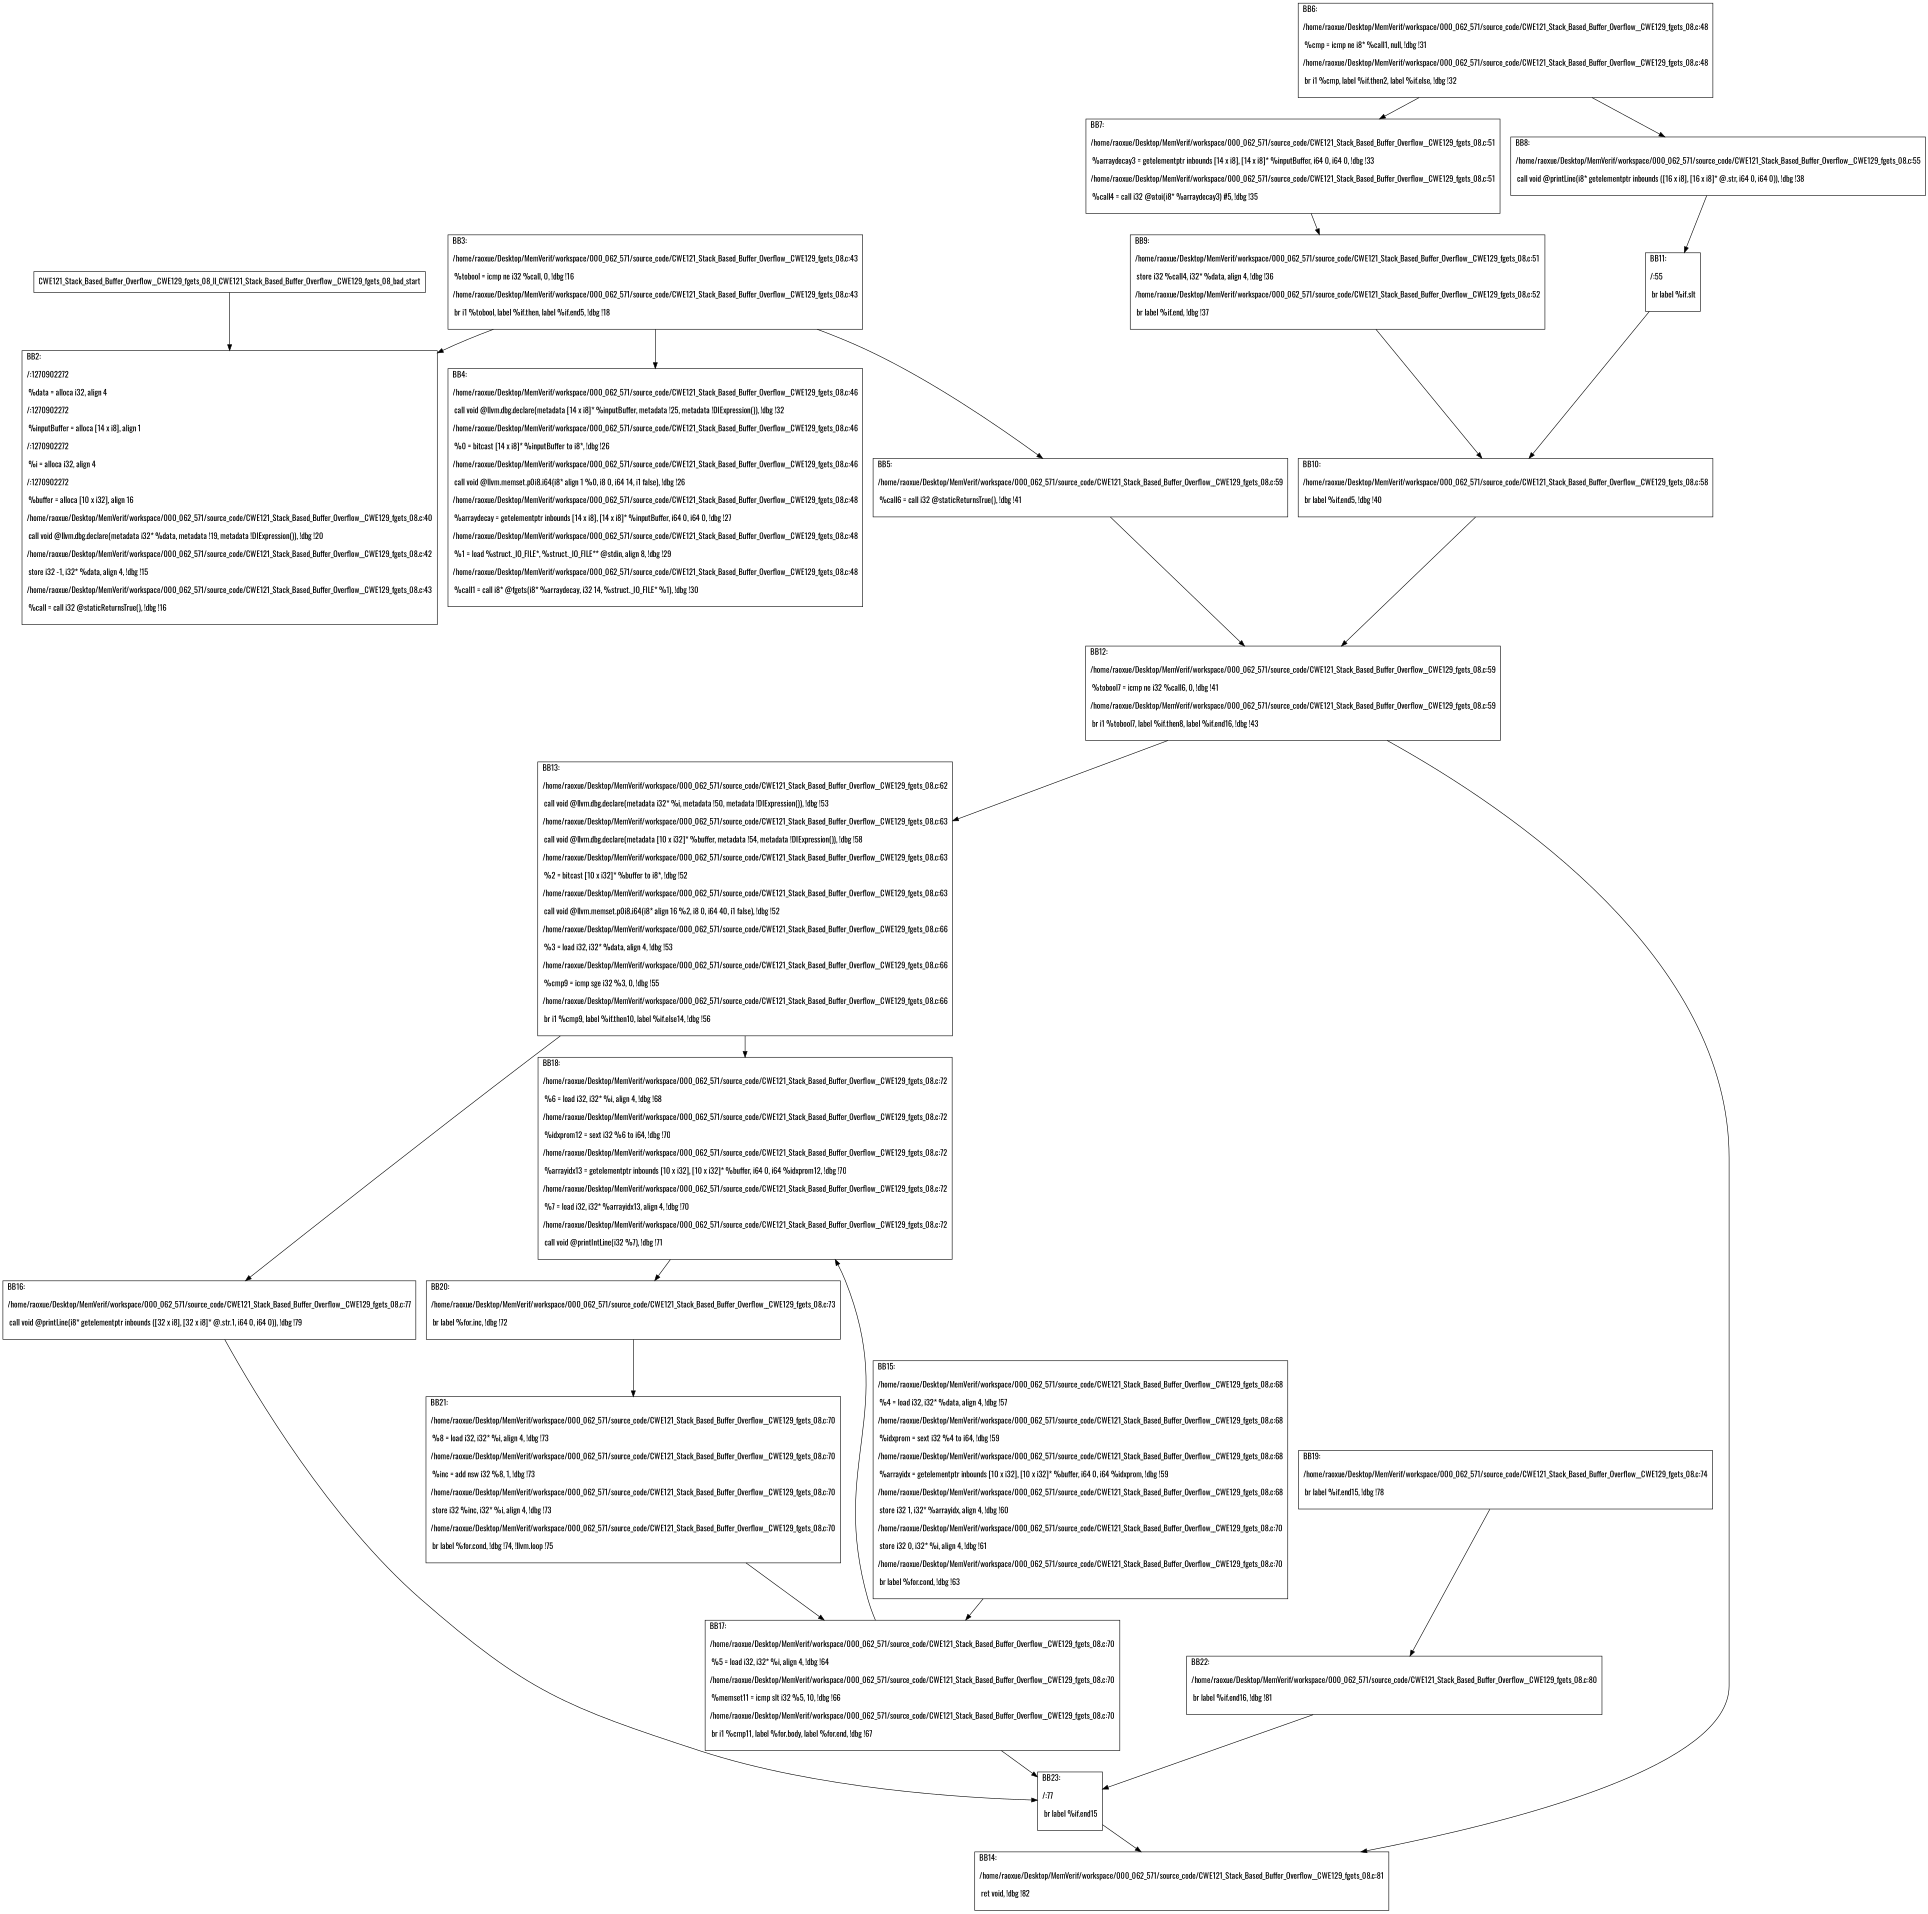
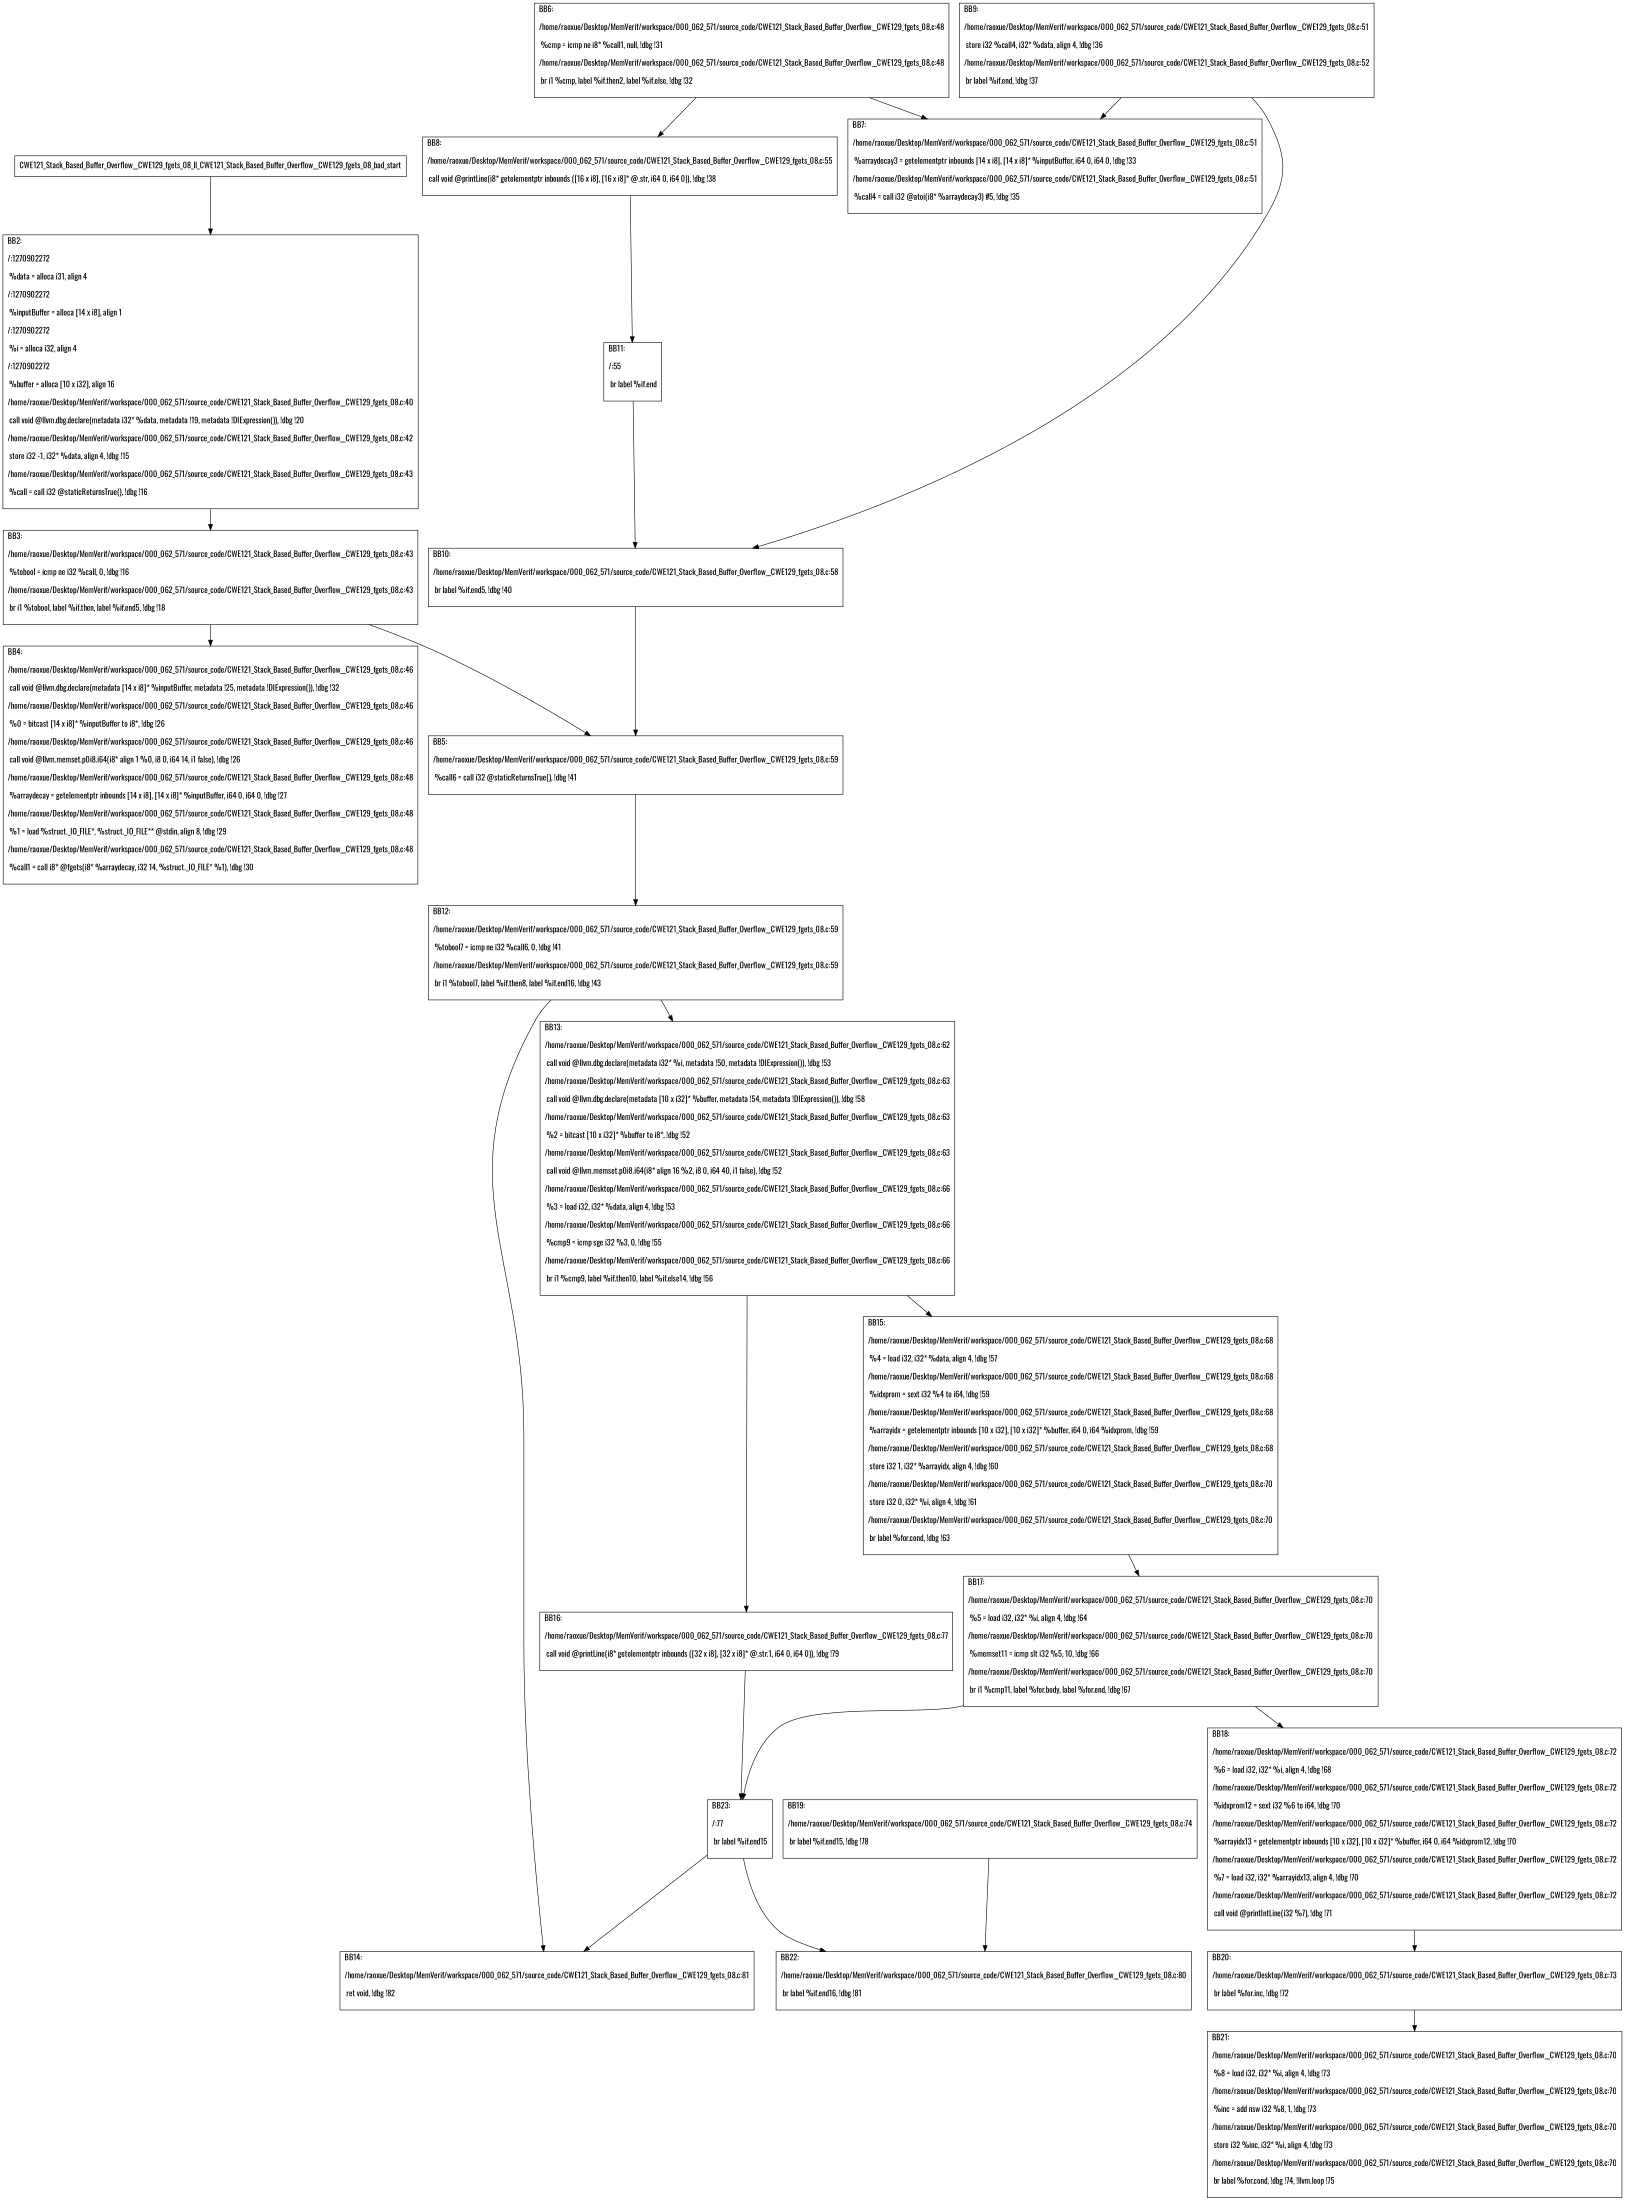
edge "BB7:" -> "BB9:": reversed
node "BB11:": text "br label %if.slt" -> "br label %if.end"
edge "BB3:" -> "BB2:": reversed
node "BB2:": text "%data = alloca i32, align 4" -> "%data = alloca i31, align 4"
edge "BB10:" -> "BB12:": now "BB10:" -> "BB5:"
edge "BB13:" -> "BB18:": now "BB13:" -> "BB15:"
edge "BB21:" -> "BB17:": removed
edge "BB22:" -> "BB23:": reversed
